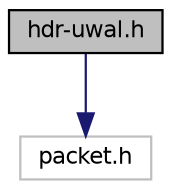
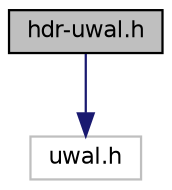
node "packet.h": label "packet.h" -> "uwal.h"
